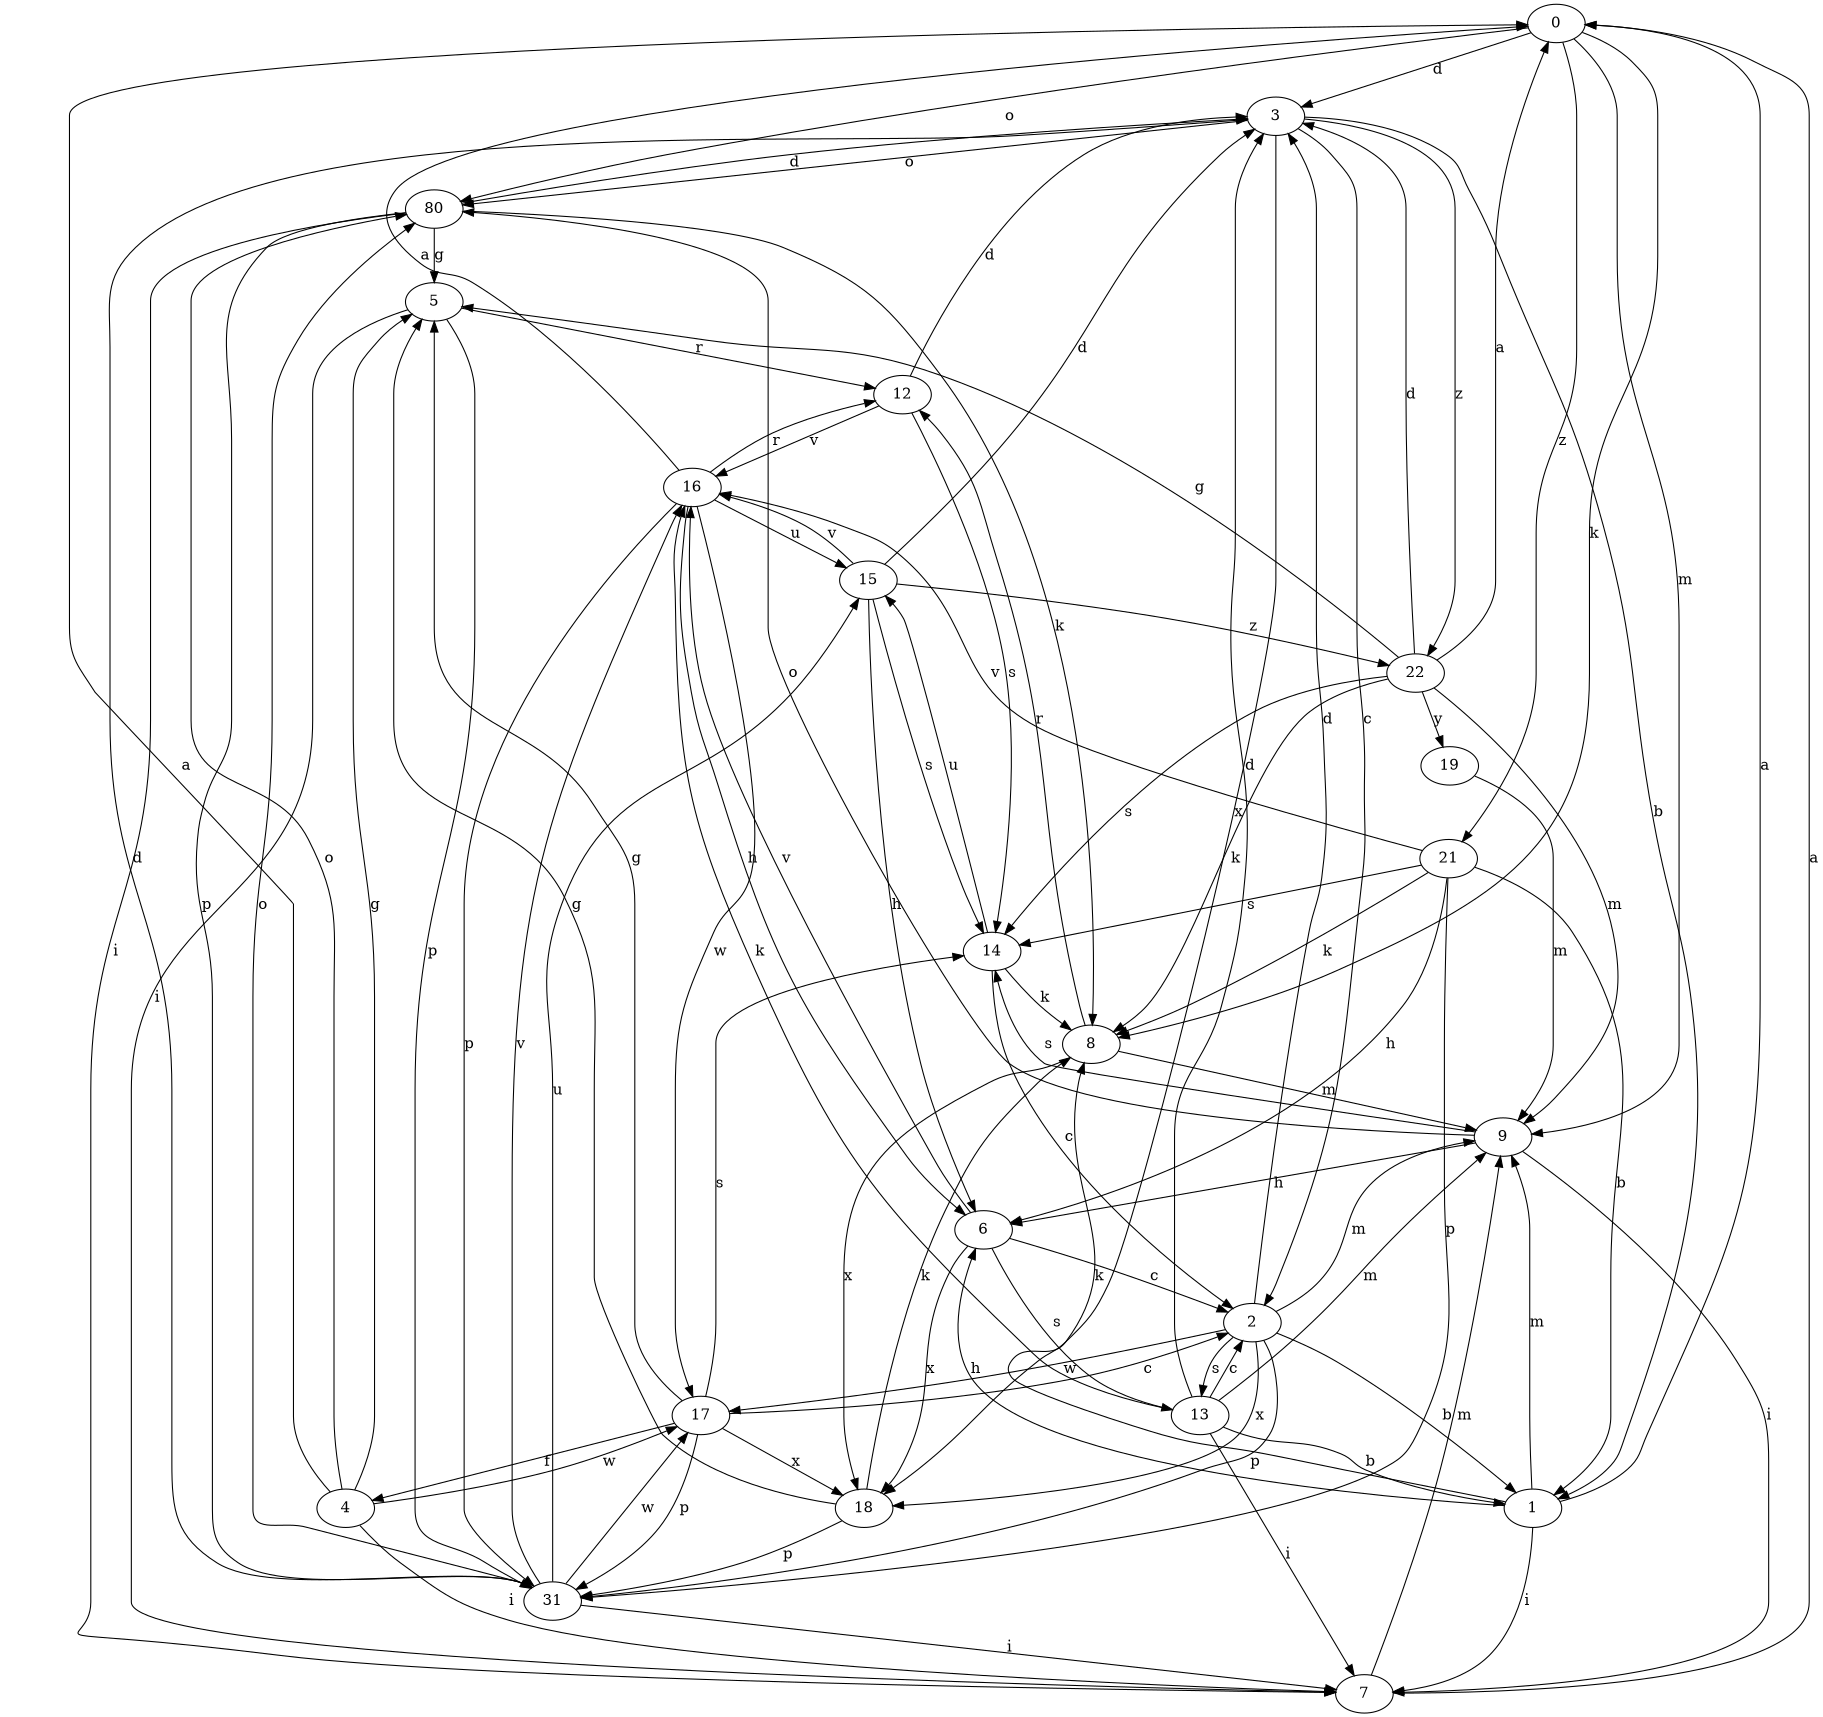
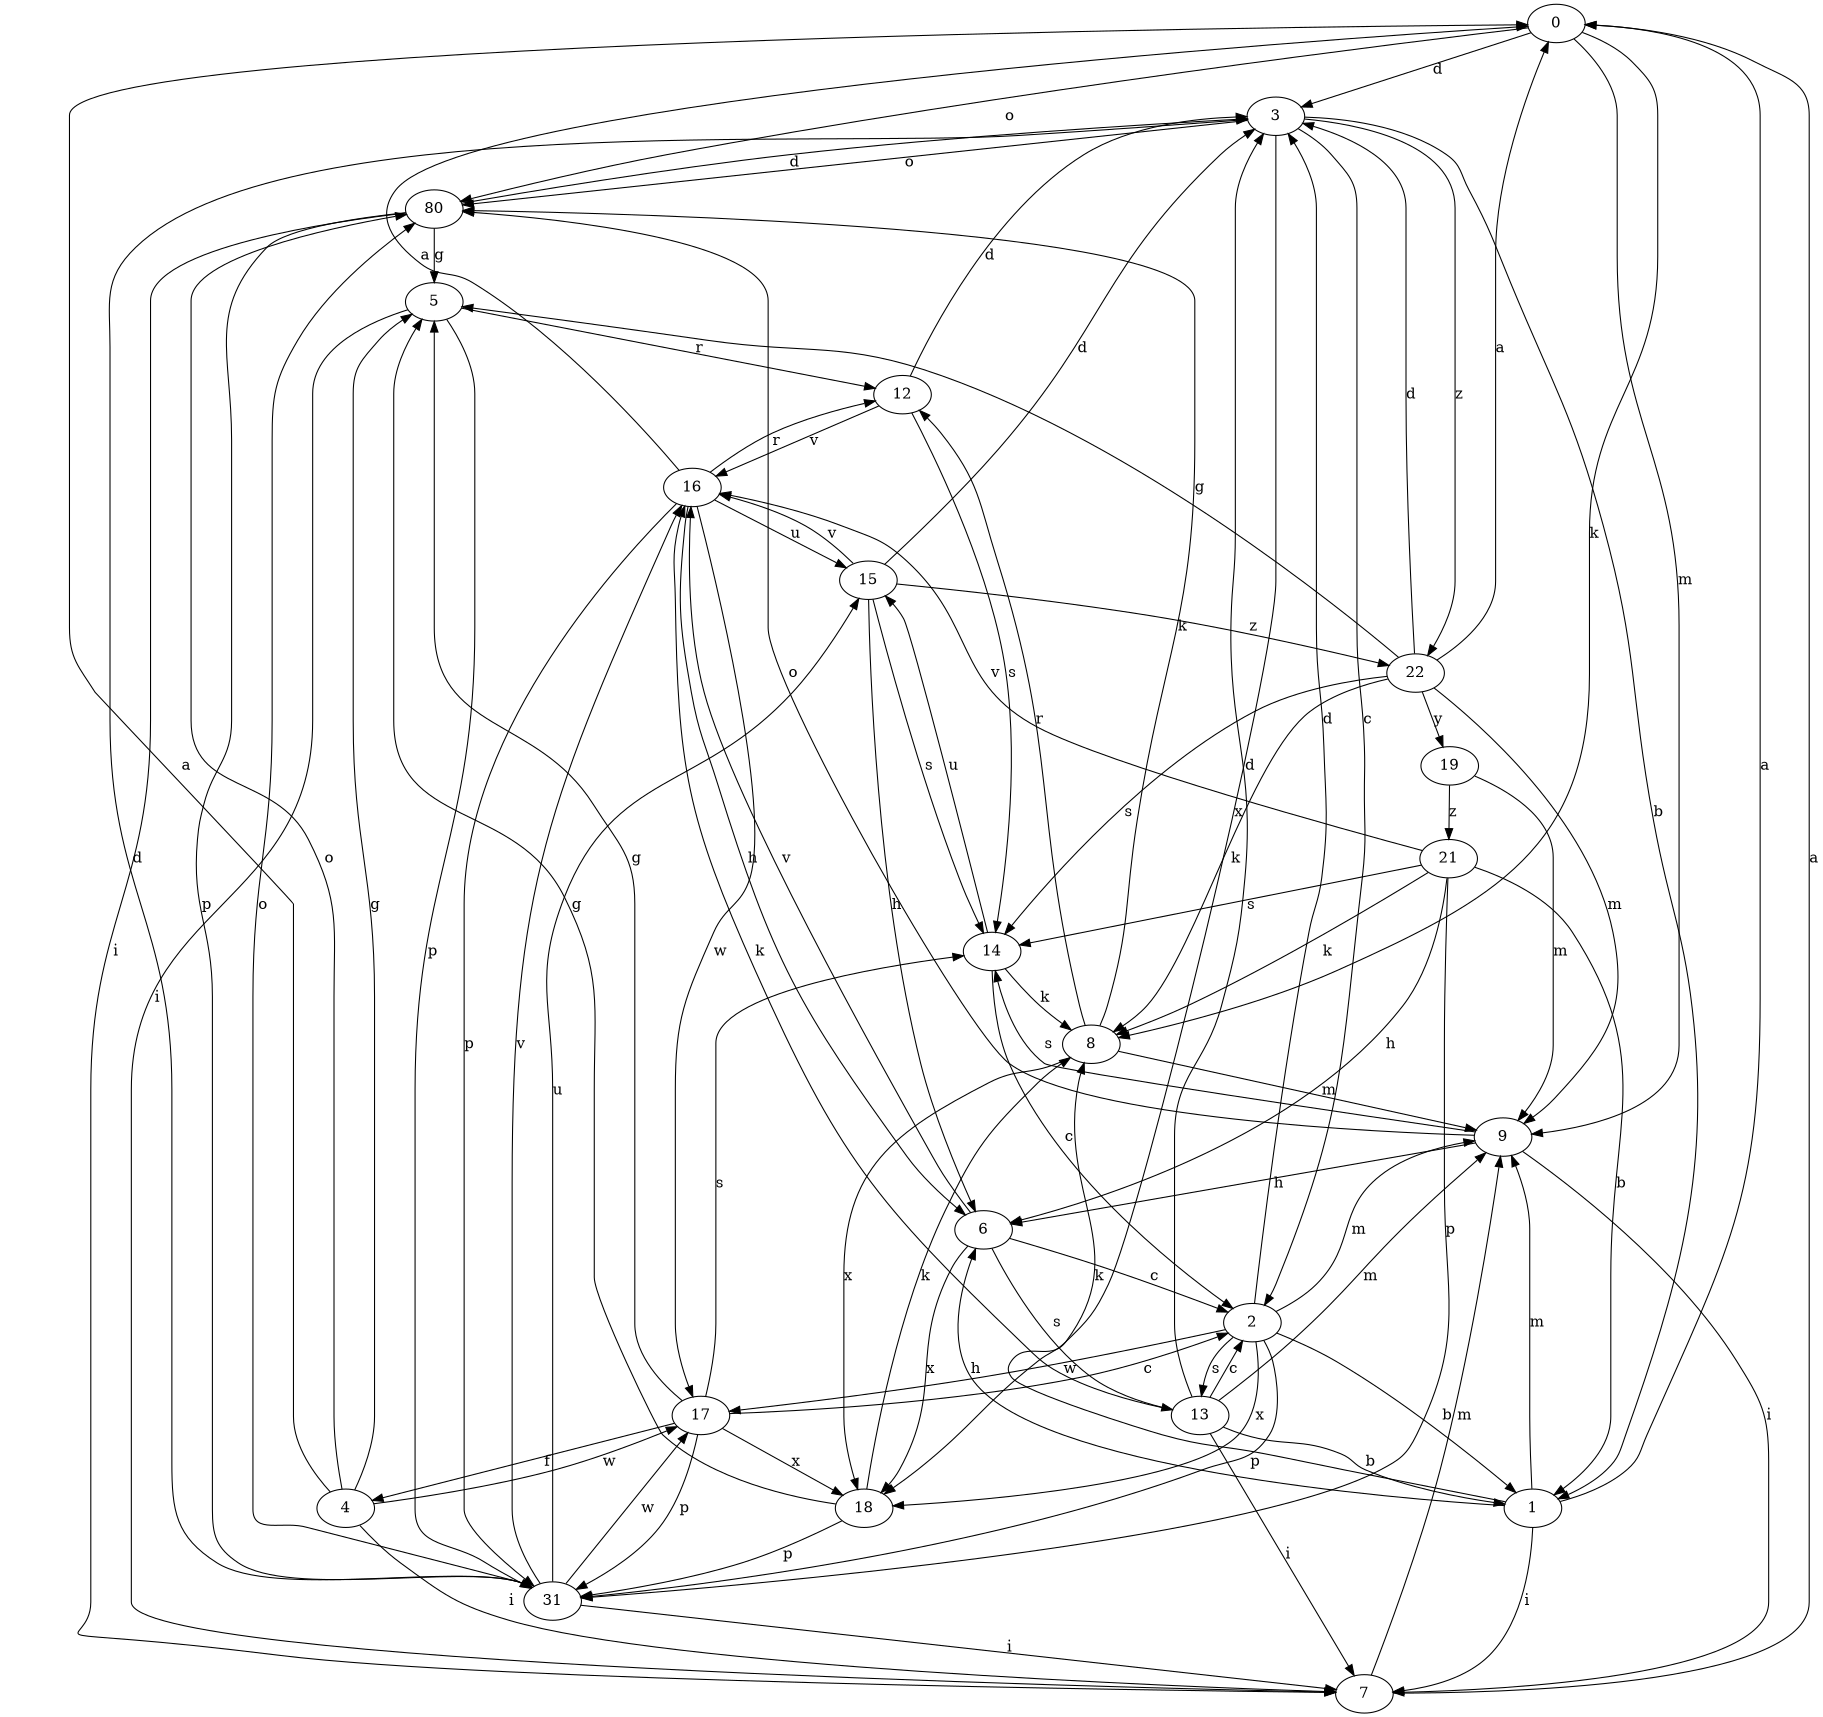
edge "80" -> "8": reversed
edge "0" -> "21": now "19" -> "21"
